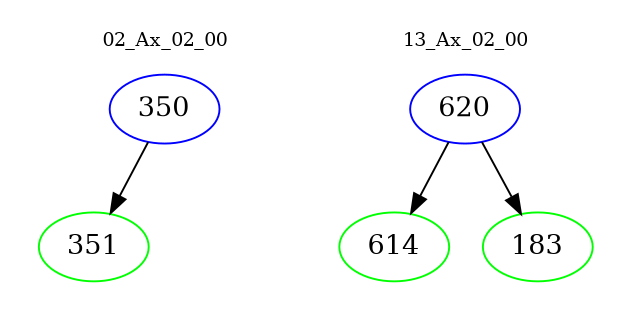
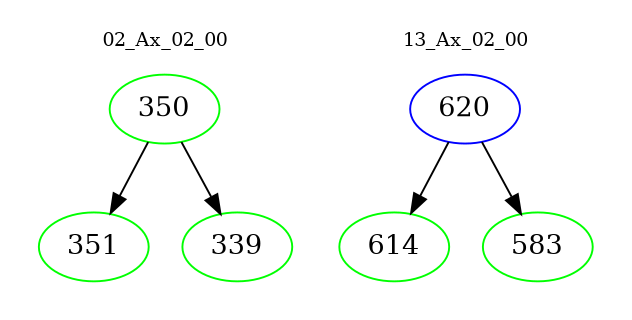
node "350": color blue -> green
node "339": added
node "183": label "183" -> "583"
